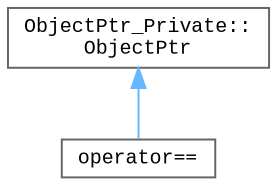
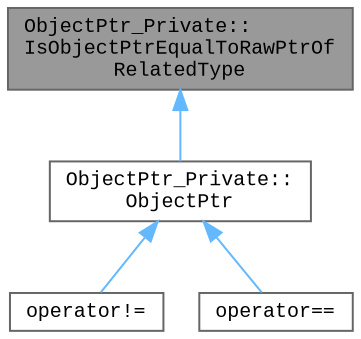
node "ObjectPtr_Private:: IsObjectPtrEqualToRawPtrOf RelatedType": added
node "operator!=": added
